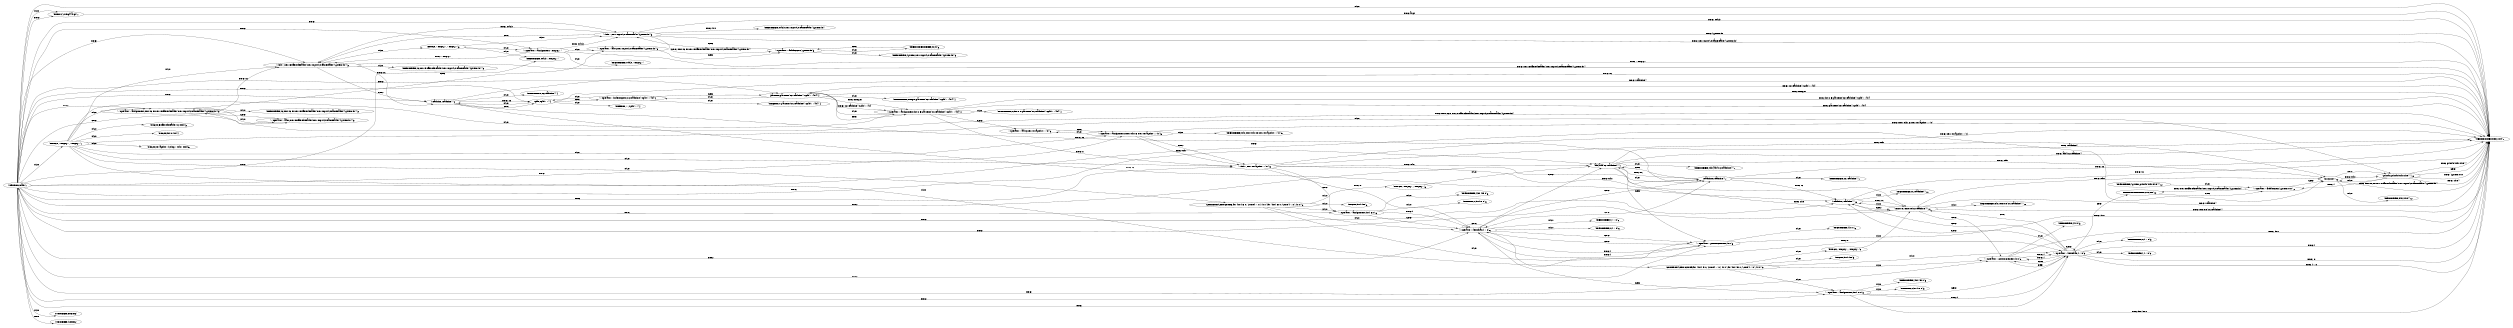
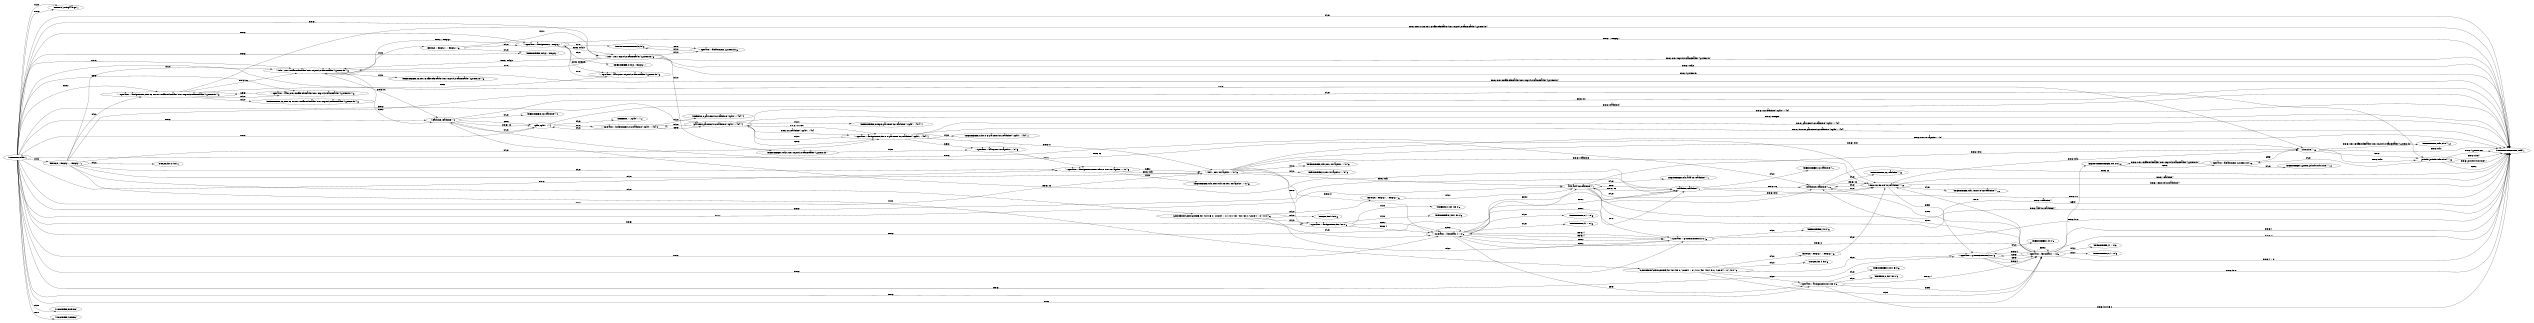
edge "(PARAM,String[] args)" -> "(METHOD_RETURN,void)": removed, label "DDG: args"
edge "(<init>,new InputStreamReader(System.in))" -> "(IDENTIFIER,$obj0,new InputStreamReader(System.in))": label "DDG: i++" -> "AST: "
edge "(<operator>.assignment,<empty>)" -> "(FIELD_IDENTIFIER,in,in)": added, label "CFG:"
edge "(<operator>.fieldAccess,System.in)" -> "(<init>,new InputStreamReader(System.in))": removed, label "CFG:"
edge "(<init>,new InputStreamReader(System.in))" -> "(<operator>.fieldAccess,System.in)": label "DDG: ANY sc = new BufferedReader(new InputStreamReader(System.in))" -> "AST: "
edge "(<operator>.assignment,<empty>)" -> "(<operator>.alloc,new InputStreamReader(System.in))": label "AST: " -> "DDG: Integer"
node "(IDENTIFIER,System,new InputStreamReader(System.in))": removed
edge "(<operator>.alloc,new InputStreamReader(System.in))" -> "(<operator>.fieldAccess,System.in)": now "(<operator>.alloc,new InputStreamReader(System.in))" -> "(<operator>.assignment,<empty>)"
edge "(<operator>.assignment,ANY tshr = new ArrayList<>(n))" -> "(METHOD_RETURN,void)": removed, label "DDG: ANY tshr = new ArrayList<>(n)"
node "(LOCAL,BufferedReader sc: ANY)": removed
edge "(<operator>.alloc,new ArrayList<>(n))" -> "(<operator>.assignment,ANY tshr = new ArrayList<>(n))": label "CFG: " -> "ANY: "
edge "(<operator>.assignment,ANY tshr = new ArrayList<>(n))" -> "(<operator>.alloc,new ArrayList<>(n))": now "(IDENTIFIER,$obj0,new InputStreamReader(System.in))" -> "(<operator>.alloc,new ArrayList<>(n))"
node "(LOCAL,ArrayList<String> tshr: ANY)": removed
node "(IDENTIFIER,tshr,new ArrayList<>(n))": added
node "(IDENTIFIER,n,new ArrayList<>(n))": added
edge "(<init>,new ArrayList<>(n))" -> "(remove,remove(sc.readLine()))": label "DDG: tshr" -> "DDG: readLine"
edge "(println,println(tshr.size()))" -> "(size,size())": removed, label "AST:"
edge "(size,size())" -> "(METHOD_RETURN,void)": label "DDG: ANY sc = new BufferedReader(new InputStreamReader(System.in))" -> "DDG: tshr"
node "(IDENTIFIER,System,println(tshr.size()))": text "12" -> "14"
edge "(println,println(tshr.size()))" -> "(<operator>.fieldAccess,System.out)": label "DDG: i" -> "AST: "
edge "(IDENTIFIER,System,println(tshr.size()))" -> "(<operator>.fieldAccess,System.out)": reversed
edge "(size,size())" -> "(IDENTIFIER,tshr,size())": label "AST: " -> "DDG: new BufferedReader(new InputStreamReader(System.in))"
edge "(METHOD,main)" -> "(<init>,new ArrayList<>(n))": label "DDG: " -> "ANY: "
edge "(add,add(sc.readLine()))" -> "(remove,remove(sc.readLine()))": label "DDG: size" -> "DDG: tshr"
edge "(remove,remove(sc.readLine()))" -> "(METHOD,main)": reversed
